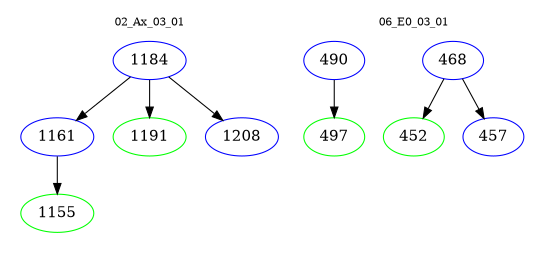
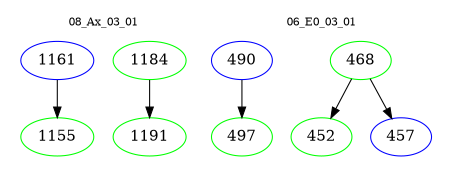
cluster "02_Ax_03_01": label "02_Ax_03_01" -> "08_Ax_03_01"
node "1184": color blue -> green
node "468": color blue -> green
edge "1184" -> "1161": removed
node "1208": removed
